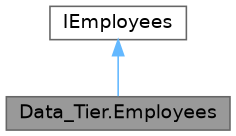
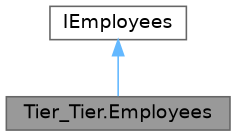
node "Data_Tier.Employees": label "Data_Tier.Employees" -> "Tier_Tier.Employees"
